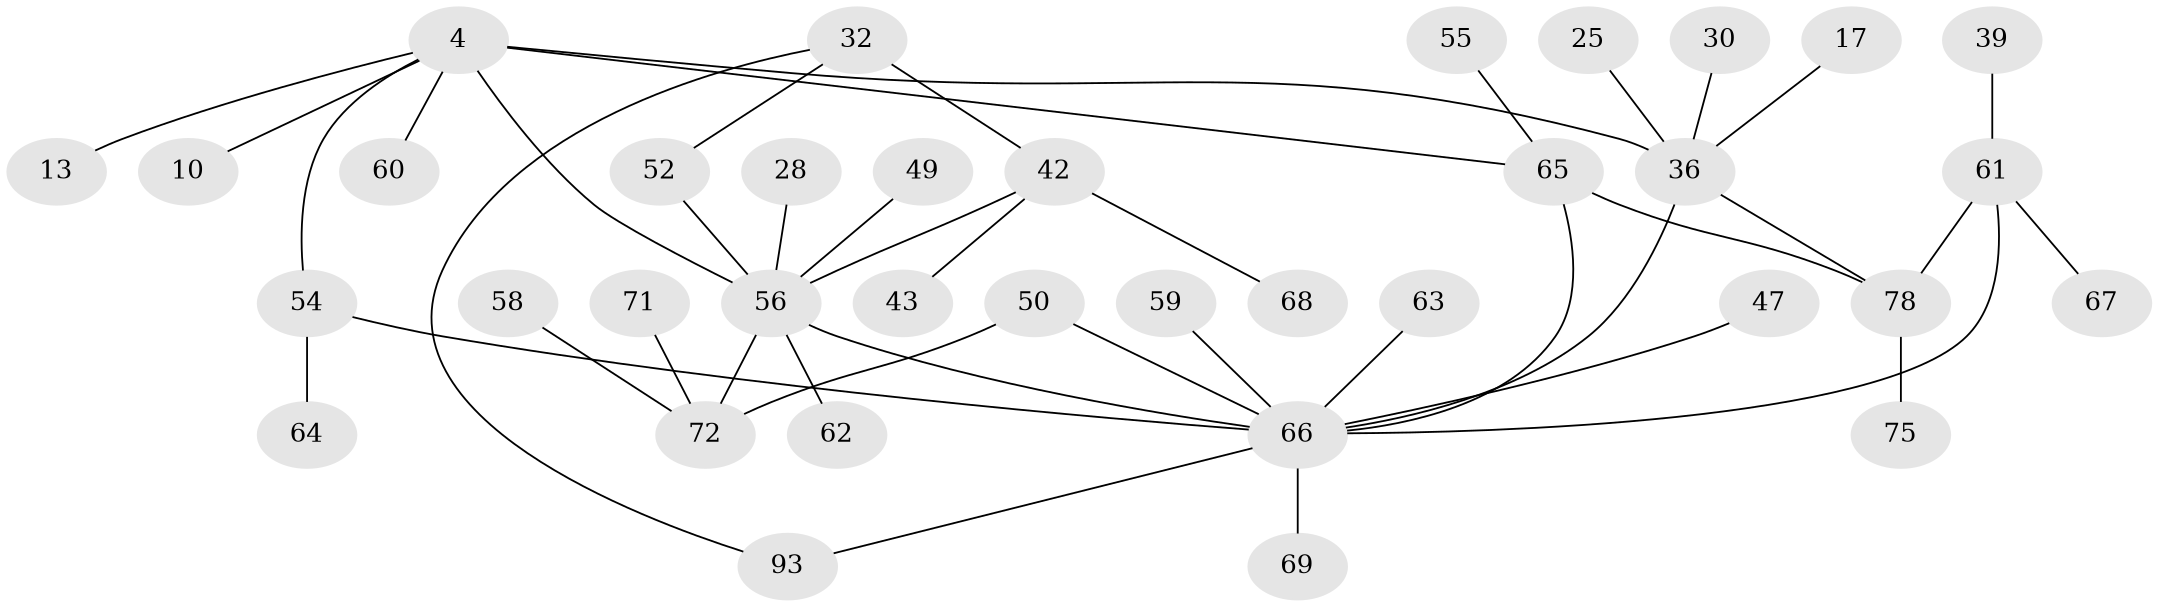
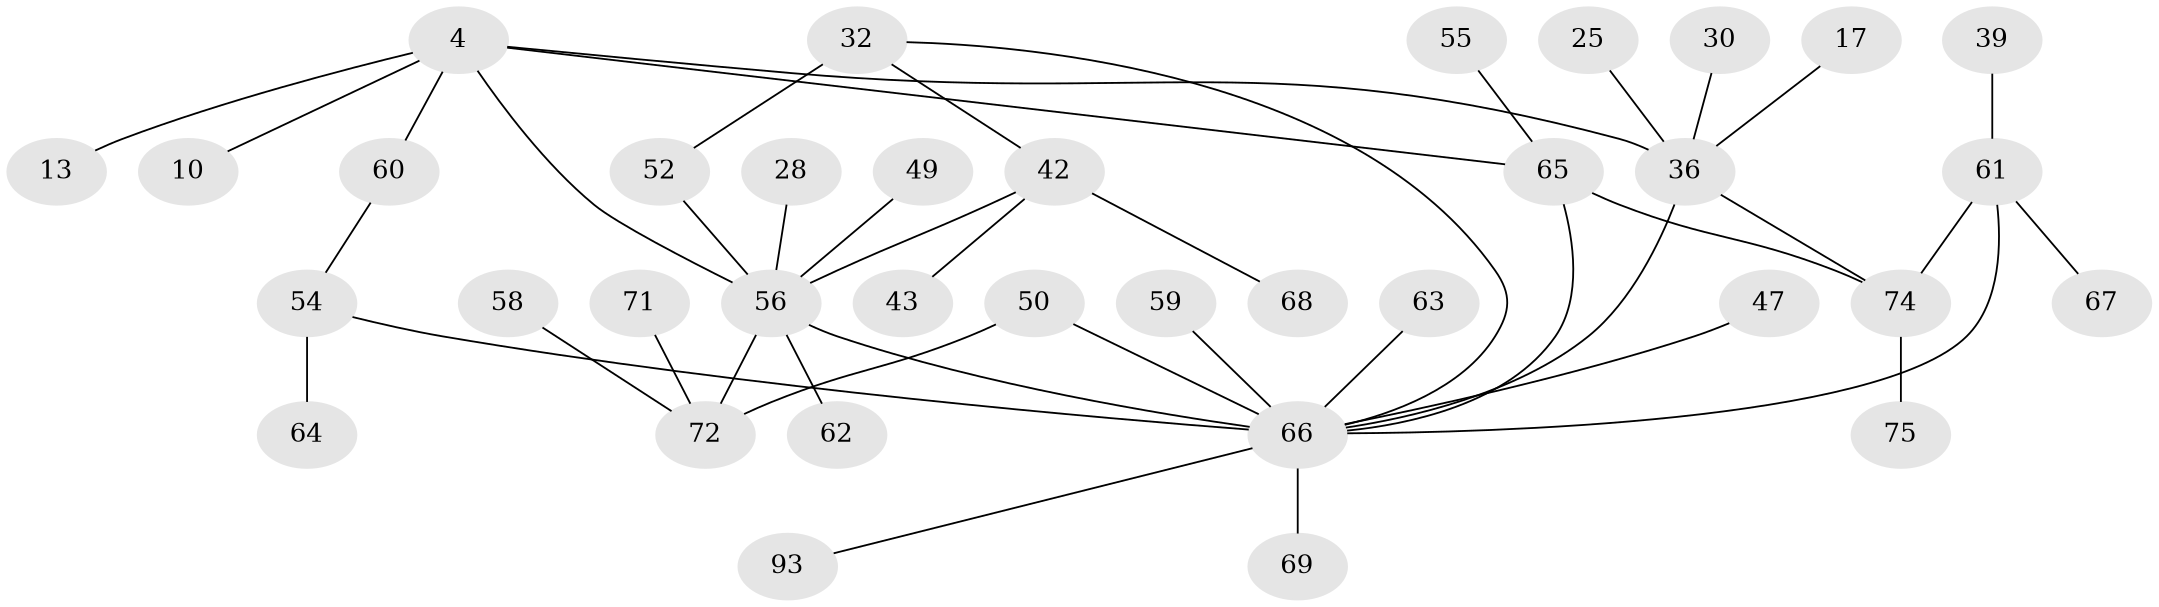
edge "4" -- "54": now "60" -- "54"
edge "32" -- "93": now "32" -- "66"
node "78": label "78" -> "74"
